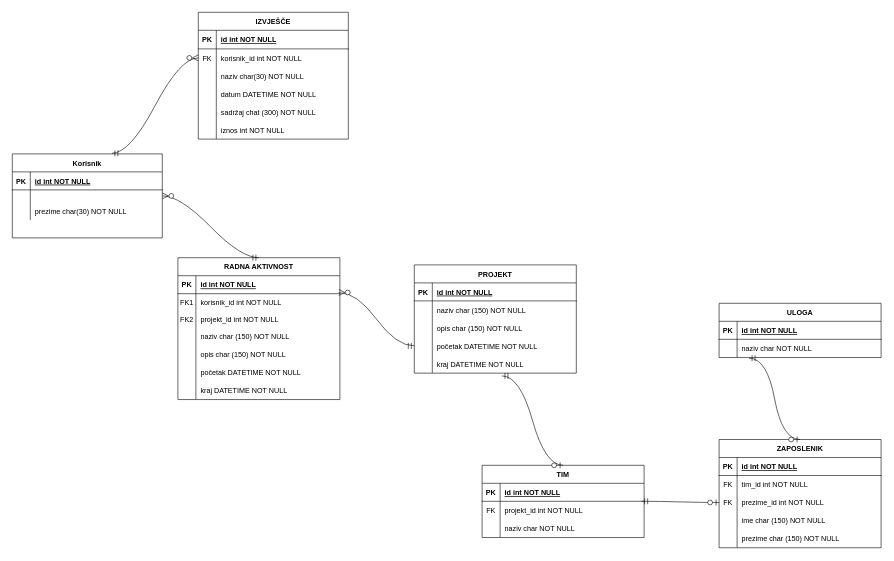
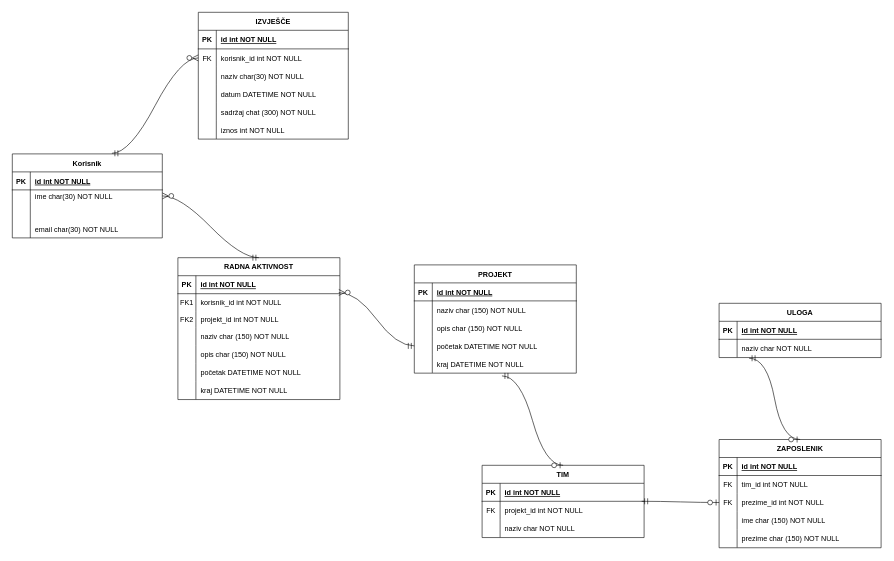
node "ime char(30) NOT NULL": added
node "prezime char(30) NOT NULL": removed
node "email char(30) NOT NULL": added
